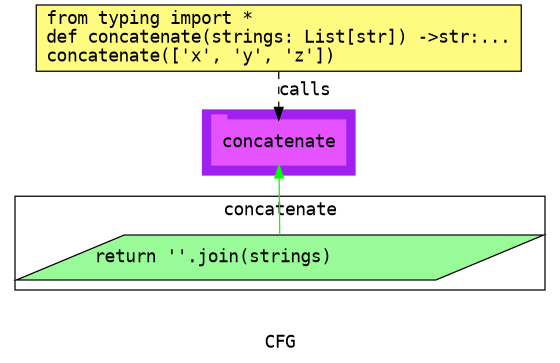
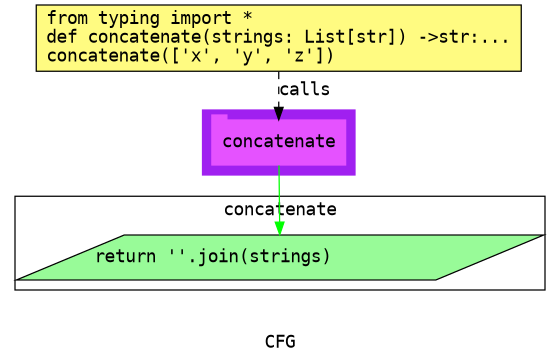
edge "return ''.join(strings)" -> "concatenate": reversed
